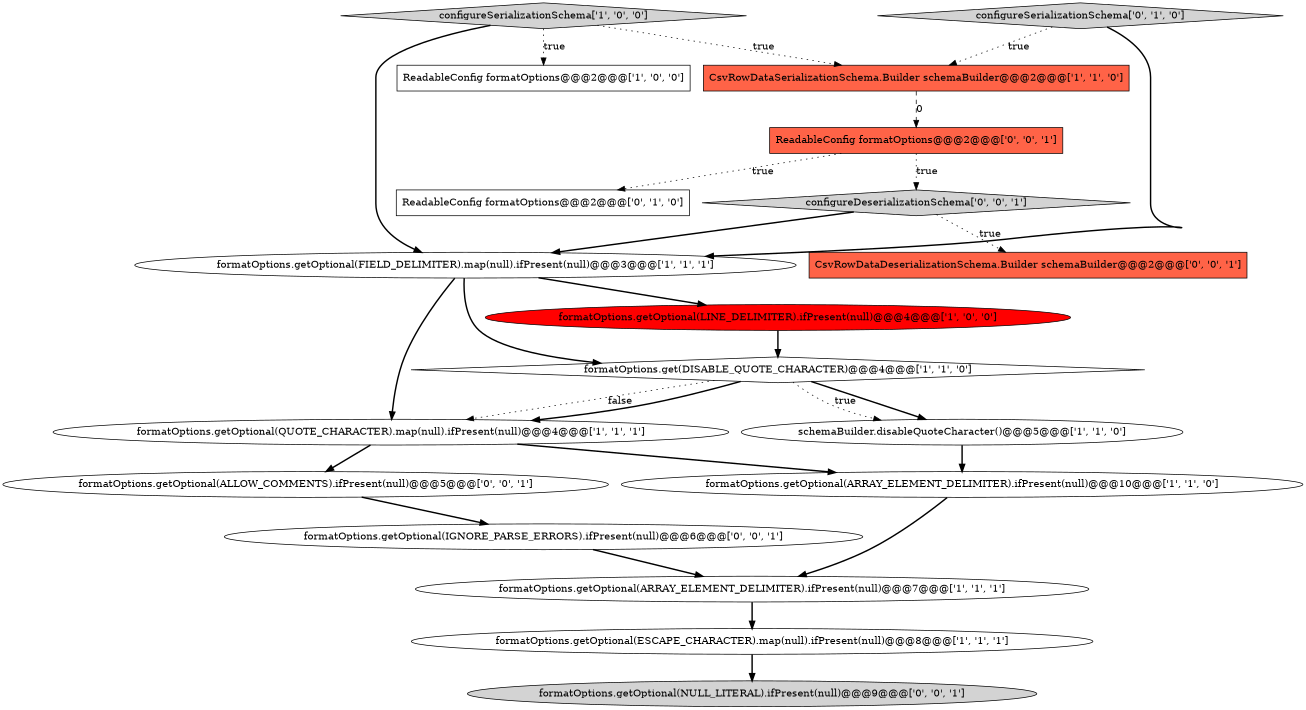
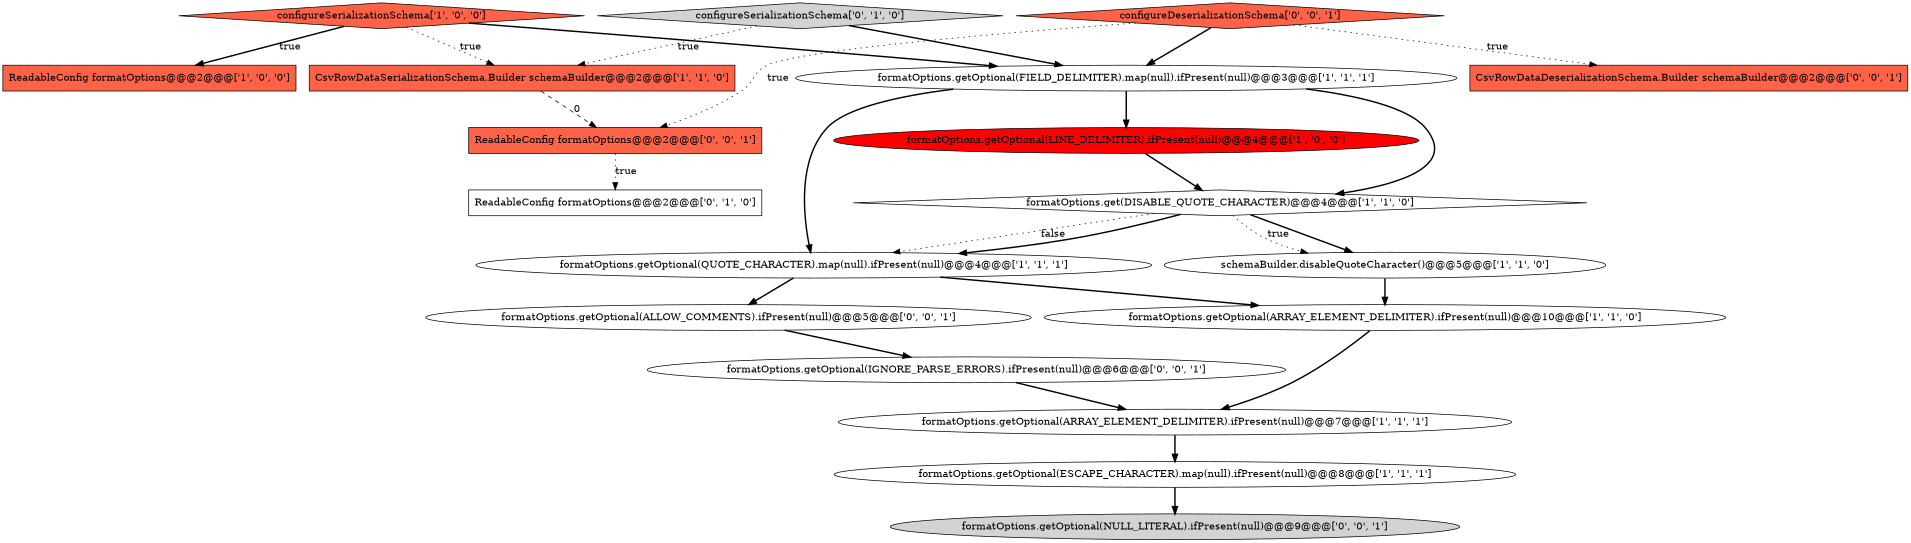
node "configureSerializationSchema['1', '0', '0']": fillcolor lightgray -> tomato
edge "configureSerializationSchema['1', '0', '0']" -> "ReadableConfig formatOptions@@@2@@@['1', '0', '0']": style dotted -> bold
node "ReadableConfig formatOptions@@@2@@@['1', '0', '0']": fillcolor white -> tomato
edge "ReadableConfig formatOptions@@@2@@@['0', '0', '1']" -> "configureDeserializationSchema['0', '0', '1']": reversed
node "configureDeserializationSchema['0', '0', '1']": fillcolor lightgray -> tomato
